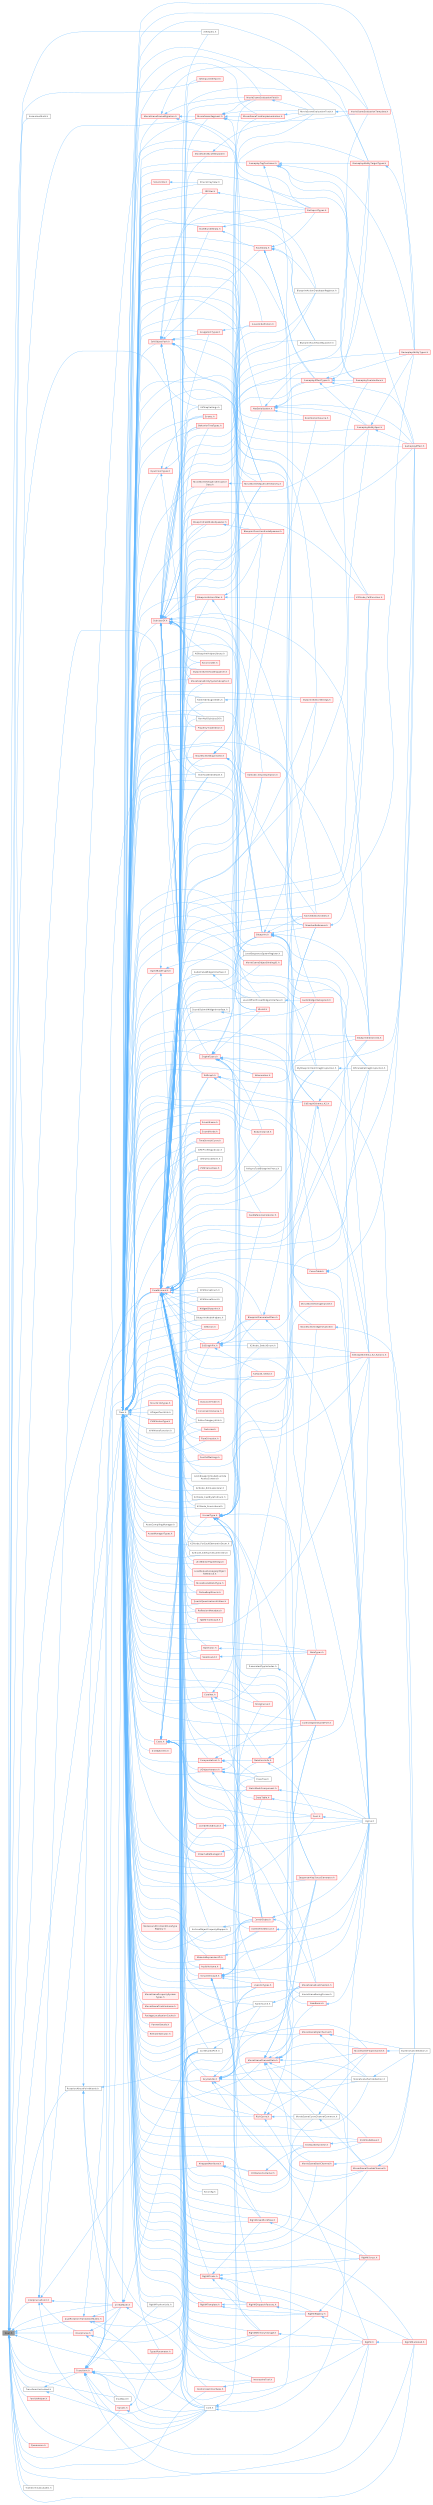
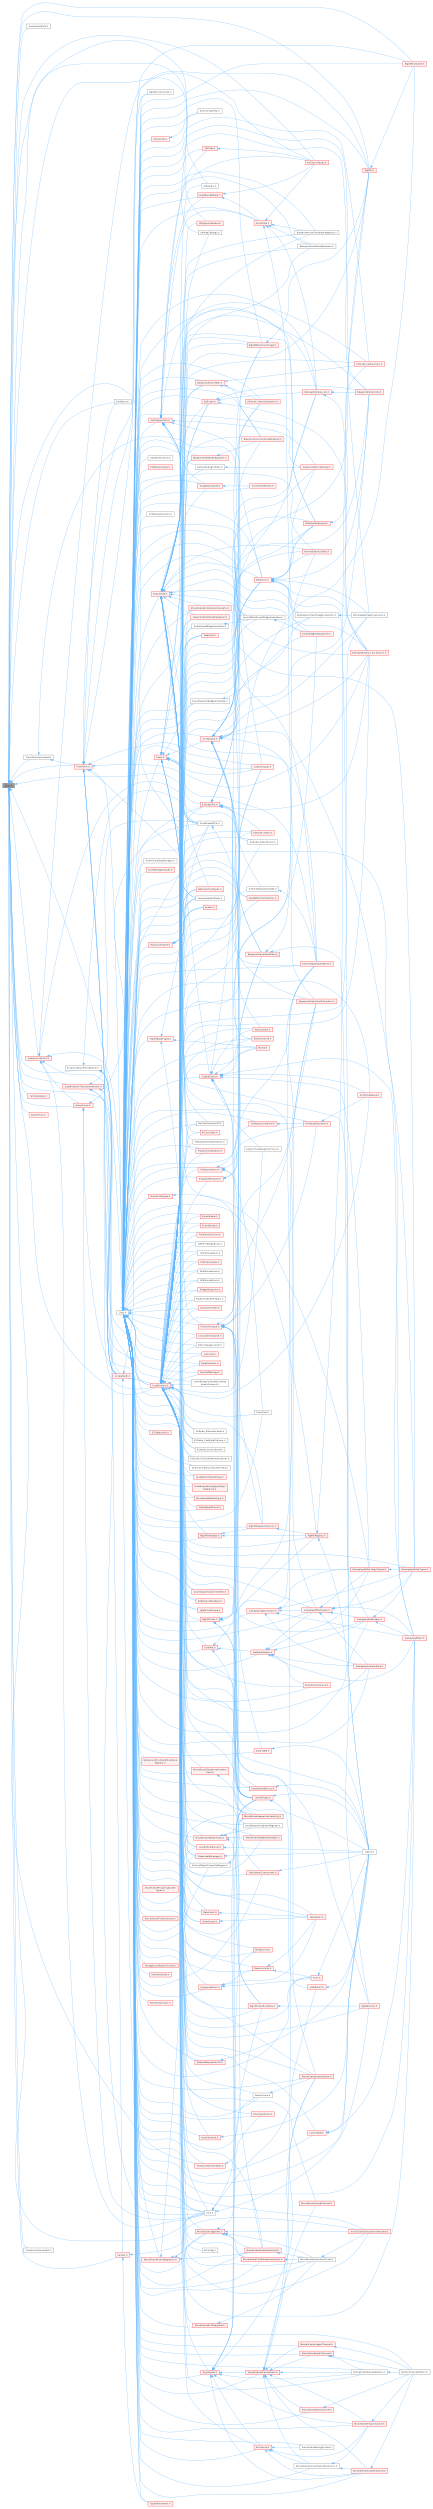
edge "NavLinkDefinition.h" -> "SubclassOf.h": removed
edge "GameplayAbilityTargetTypes.h" -> "Class.h": now "GameplayAbilityTargetTypes.h" -> "StructUtilsTypes.h"
